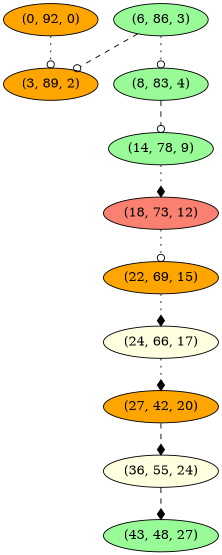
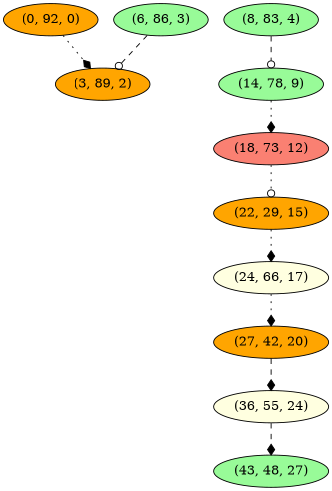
edge "(0, 92, 0)" -> "(3, 89, 2)": arrowhead odot -> diamond
edge "(6, 86, 3)" -> "(8, 83, 4)": removed
node "(22, 69, 15)": label "(22, 69, 15)" -> "(22, 29, 15)"
